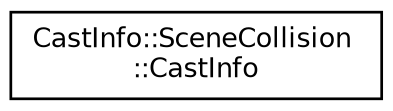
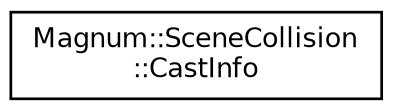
node "CastInfo::SceneCollision ::CastInfo": label "CastInfo::SceneCollision ::CastInfo" -> "Magnum::SceneCollision ::CastInfo"
